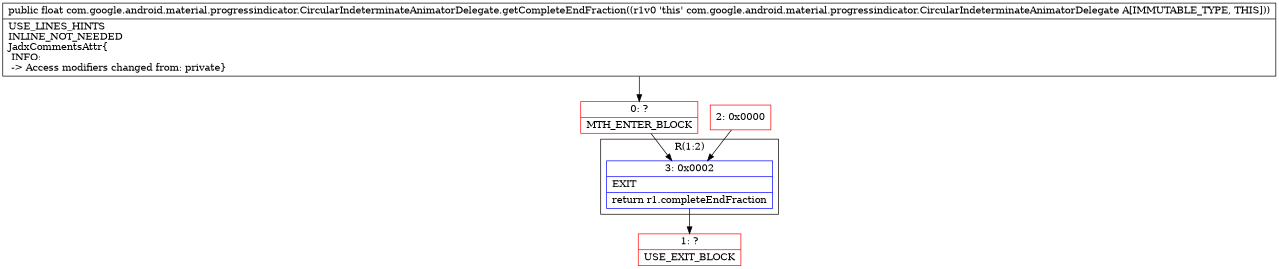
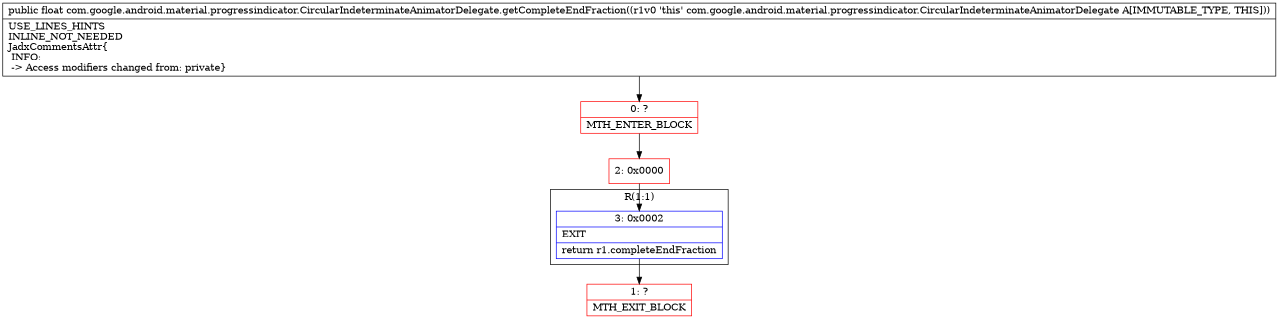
edge "0: ?" -> "3: 0x0002": now "0: ?" -> "2: 0x0000"
cluster "R(1:2)": label "R(1:2)" -> "R(1:1)"
node "1: ?": text "USE_EXIT_BLOCK" -> "MTH_EXIT_BLOCK"
